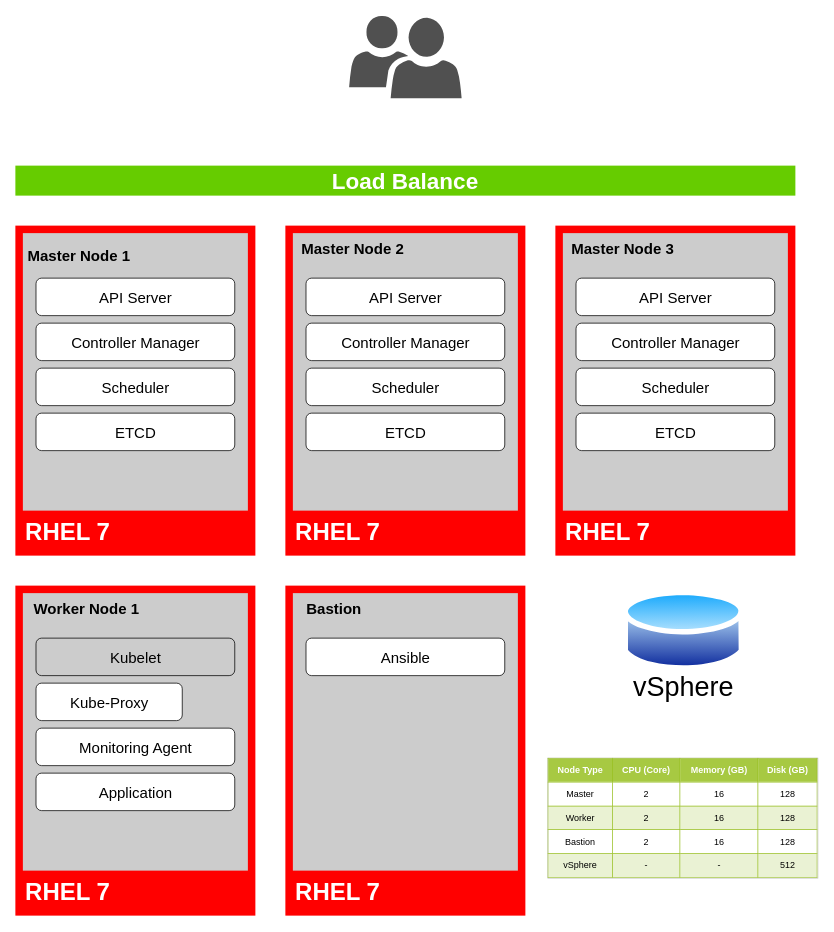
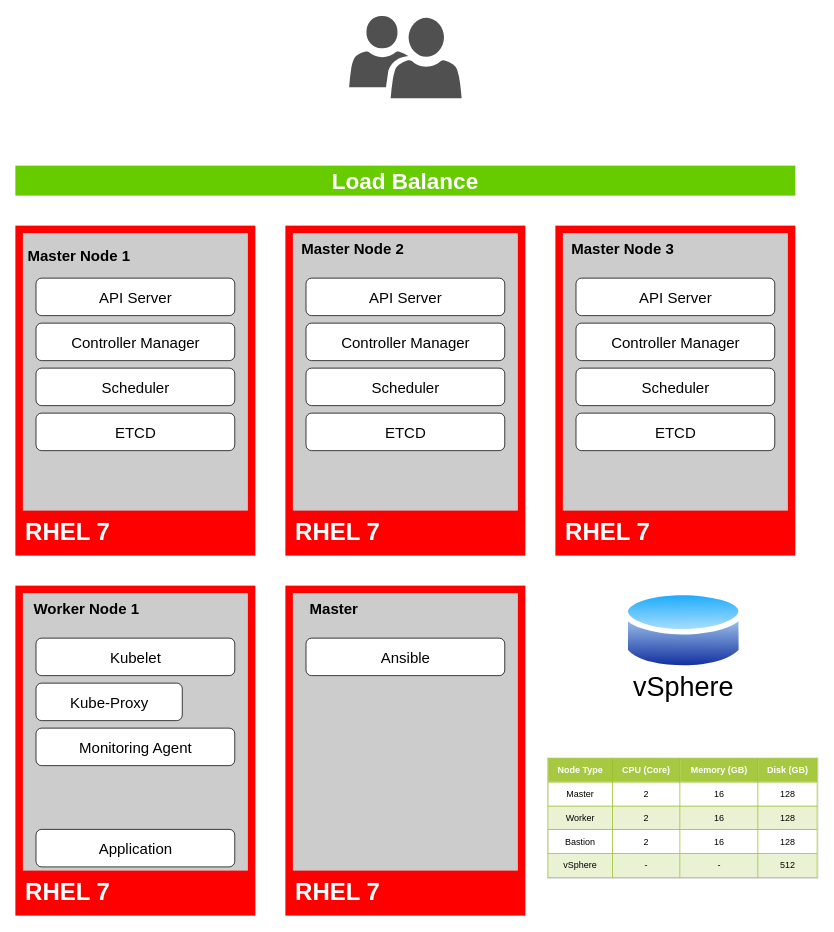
node "Bastion": label "Bastion" -> "Master"
node "Kubelet": fillcolor #cccccc -> #ffffff
node "Application": moved (135, 792) -> (135, 848)
